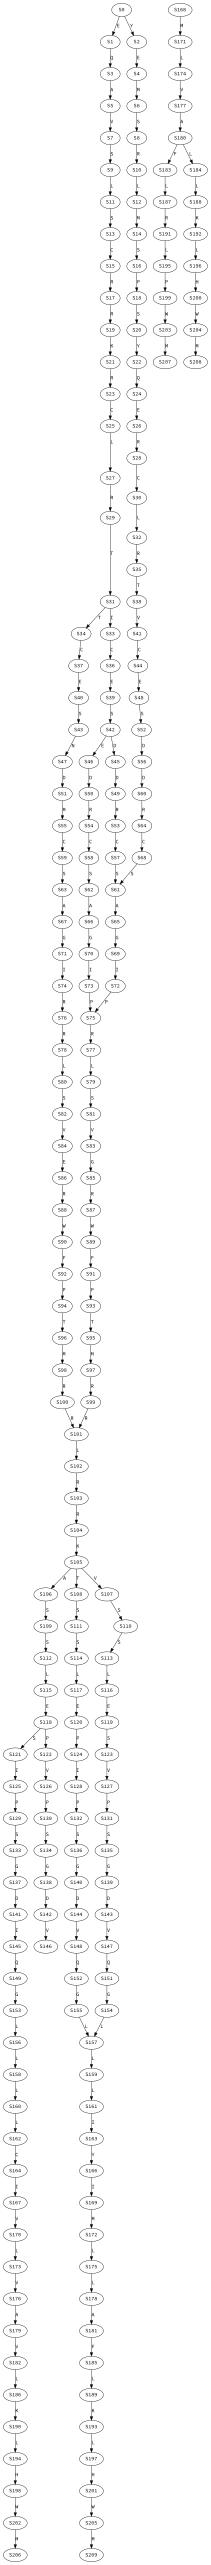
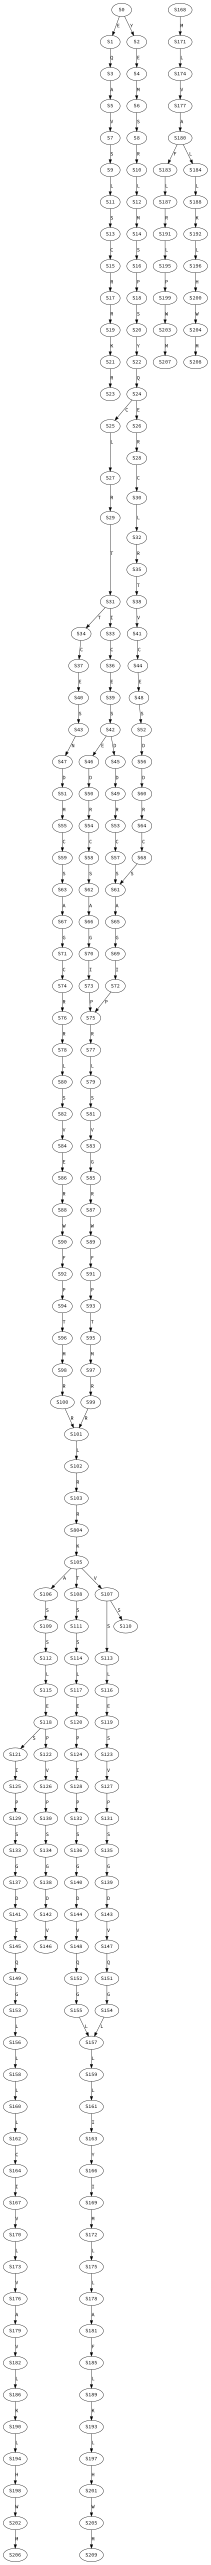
edge "S23" -> "S25": now "S24" -> "S25"
edge "S71" -> "S74": label "I" -> "C"
node "S104": label "S104" -> "S804"
edge "S110" -> "S113": now "S107" -> "S113"
